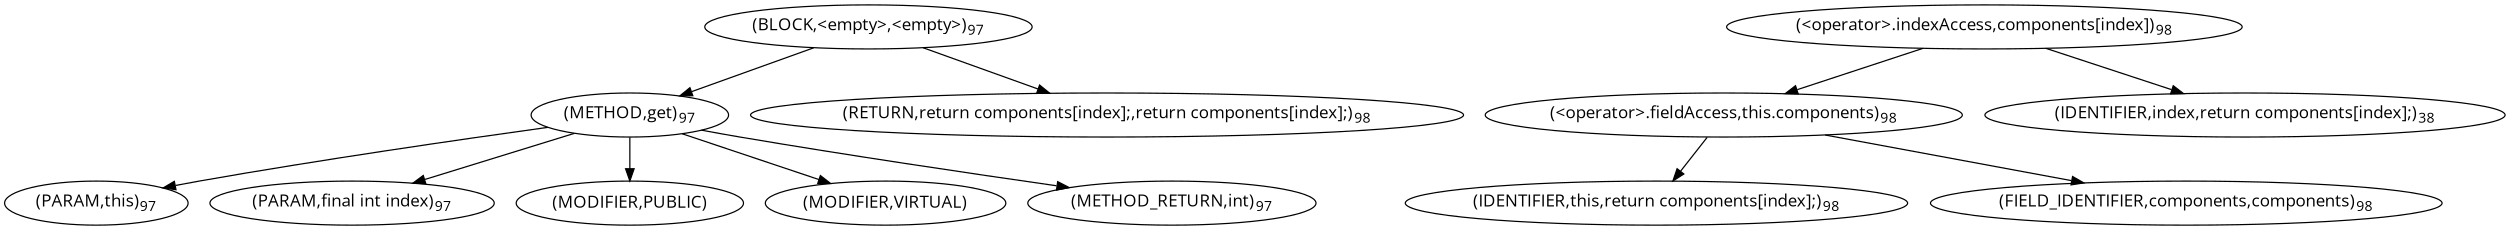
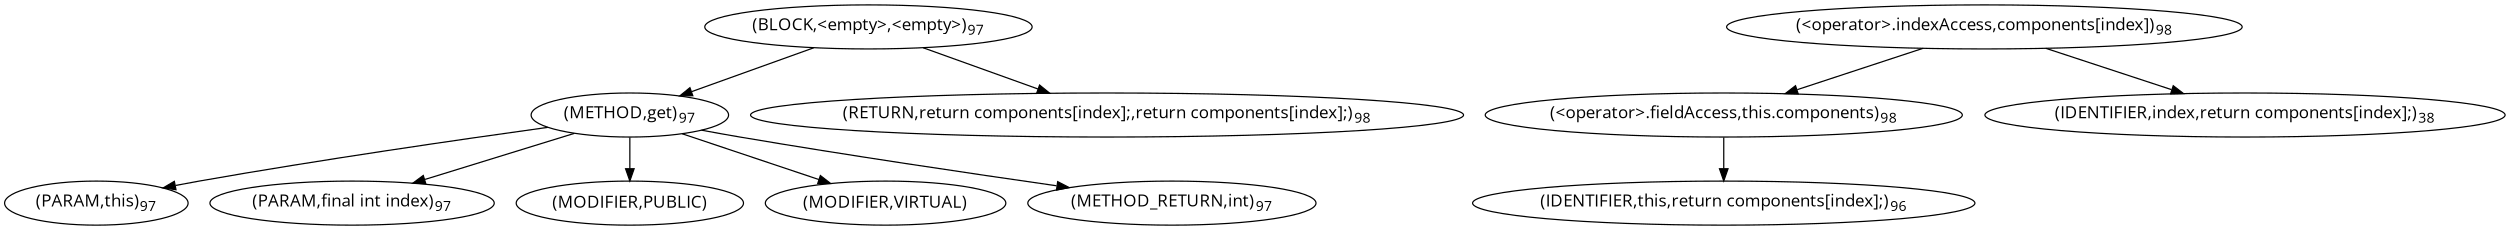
node "(IDENTIFIER,this,return components[index];)": text "98" -> "96"
node "(FIELD_IDENTIFIER,components,components)": removed
